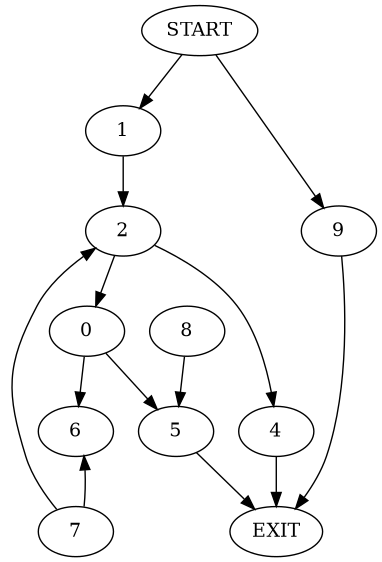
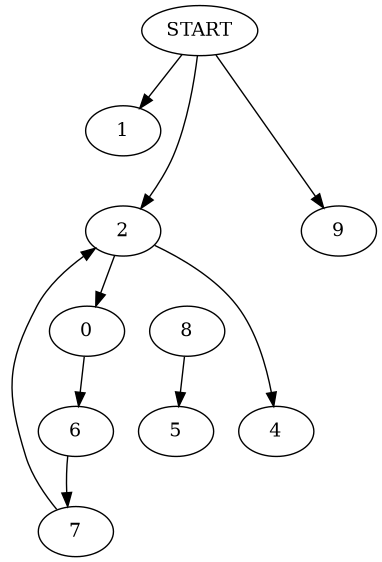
edge "1" -> "2": now "START" -> "2"
edge "0" -> "5": removed
edge "7" -> "6": reversed
node "EXIT": removed
